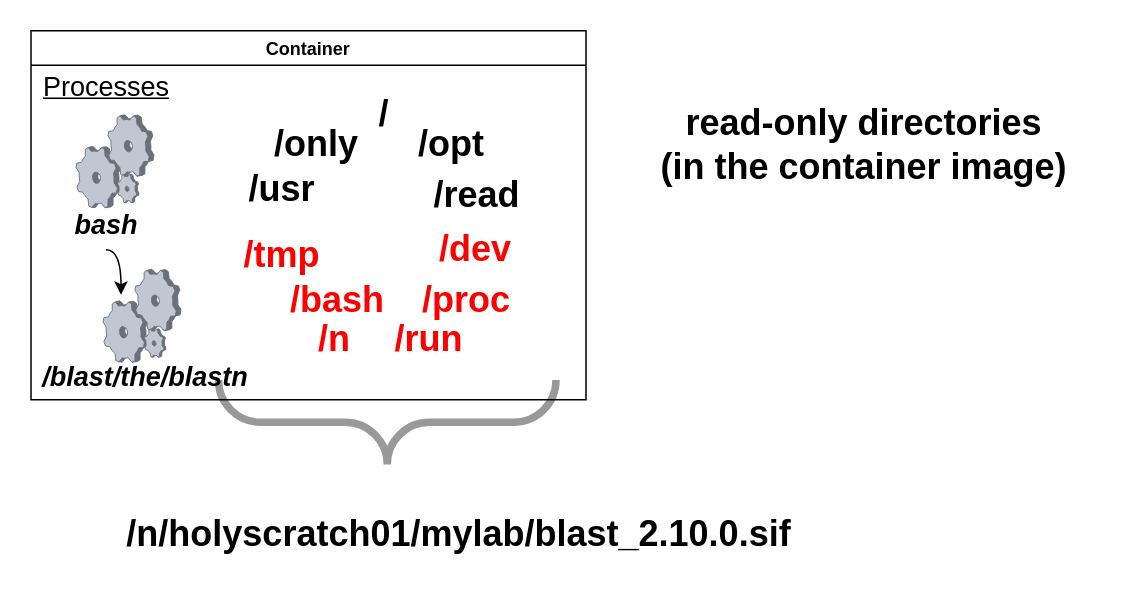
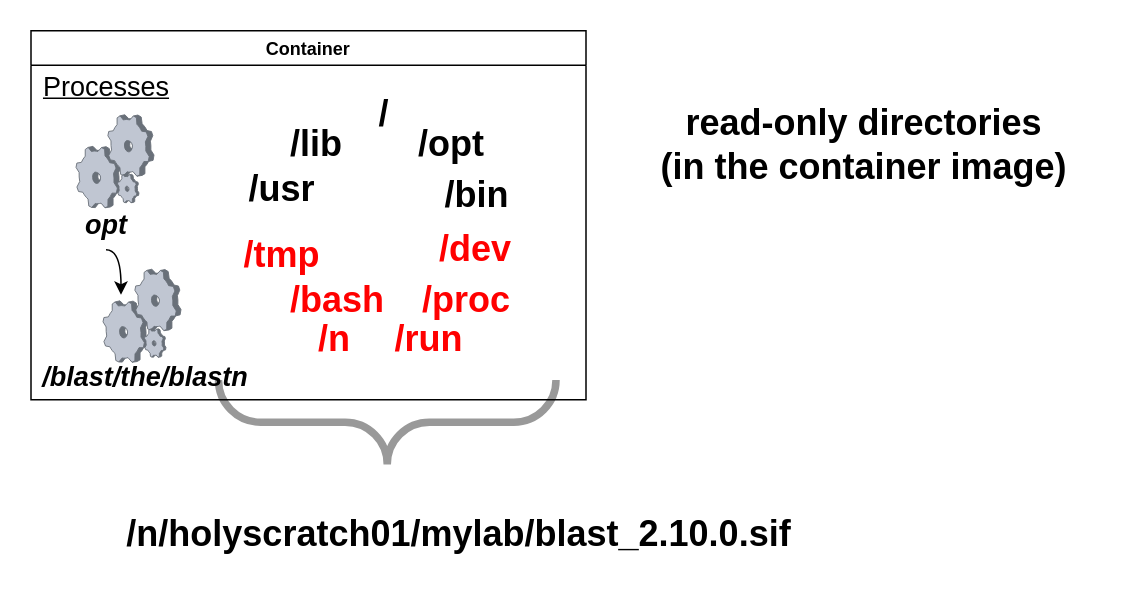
node "/only": label "/only" -> "/lib"
node "/read": label "/read" -> "/bin"
node "bash": label "bash" -> "opt"
